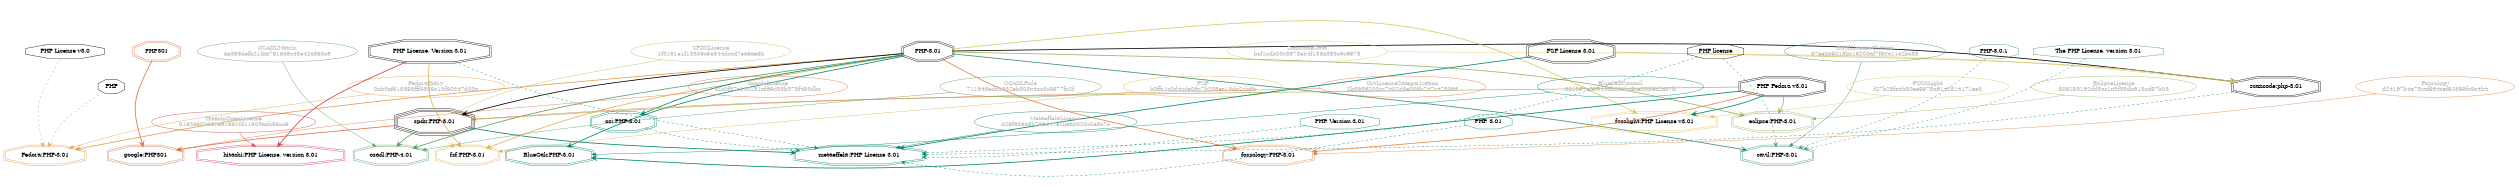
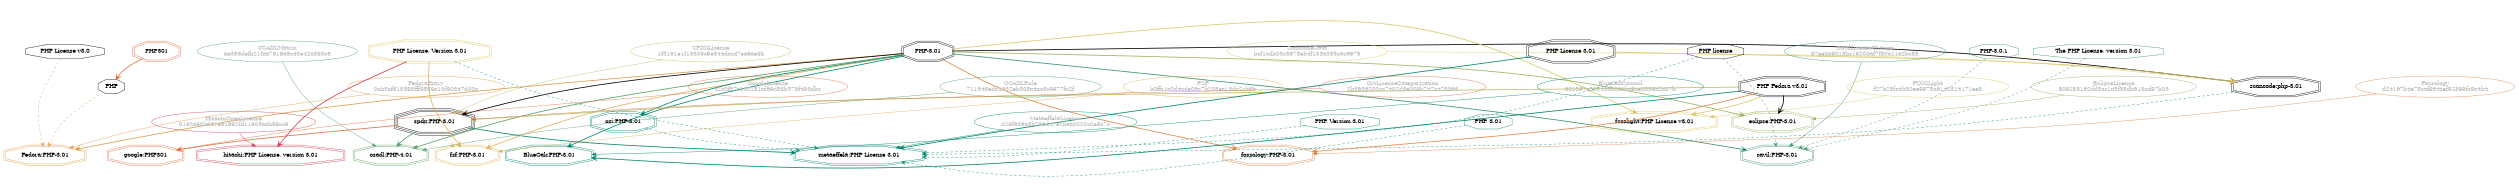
node "PHP License, Version 3.01": color black -> #dac767
node "FSF License 3.01": label "FSF License 3.01" -> "PHP License 3.01"
edge "PHP-3.01" -> "osadl:PHP-4.01": arrowhead vee -> normal
edge "PHP301" -> "google:PHP301": now "PHP301" -> "PHP"
edge "PHP Fedora v3.01" -> "eclipse:PHP-3.01": color #98b561 -> black
edge "PHP Fedora v3.01" -> "fosslight:PHP License v3.01": color #00876c -> #dac767
